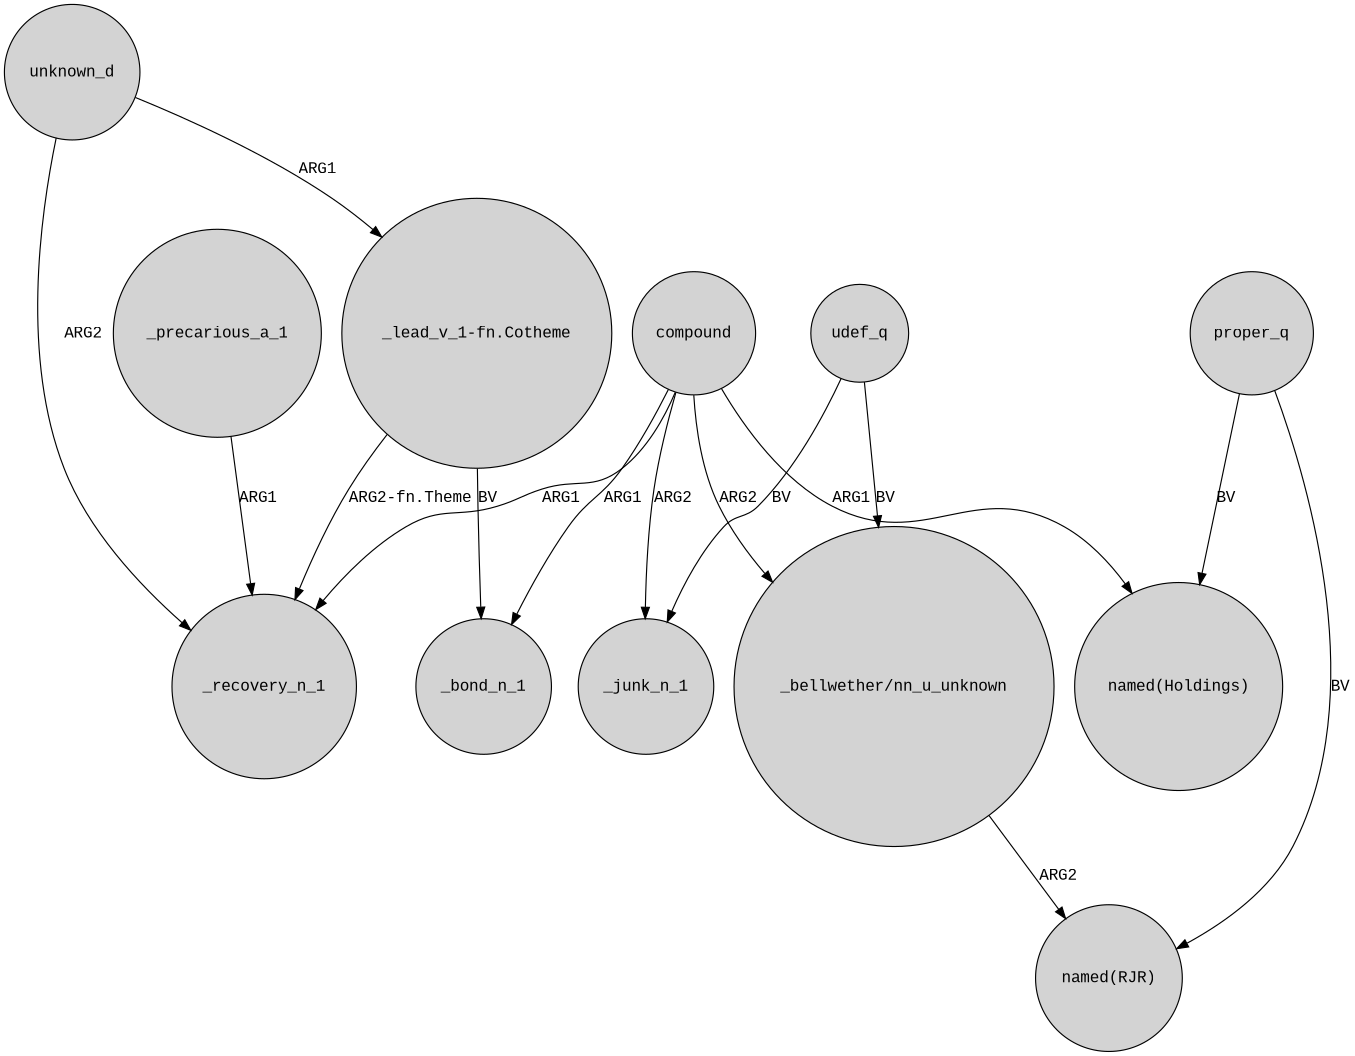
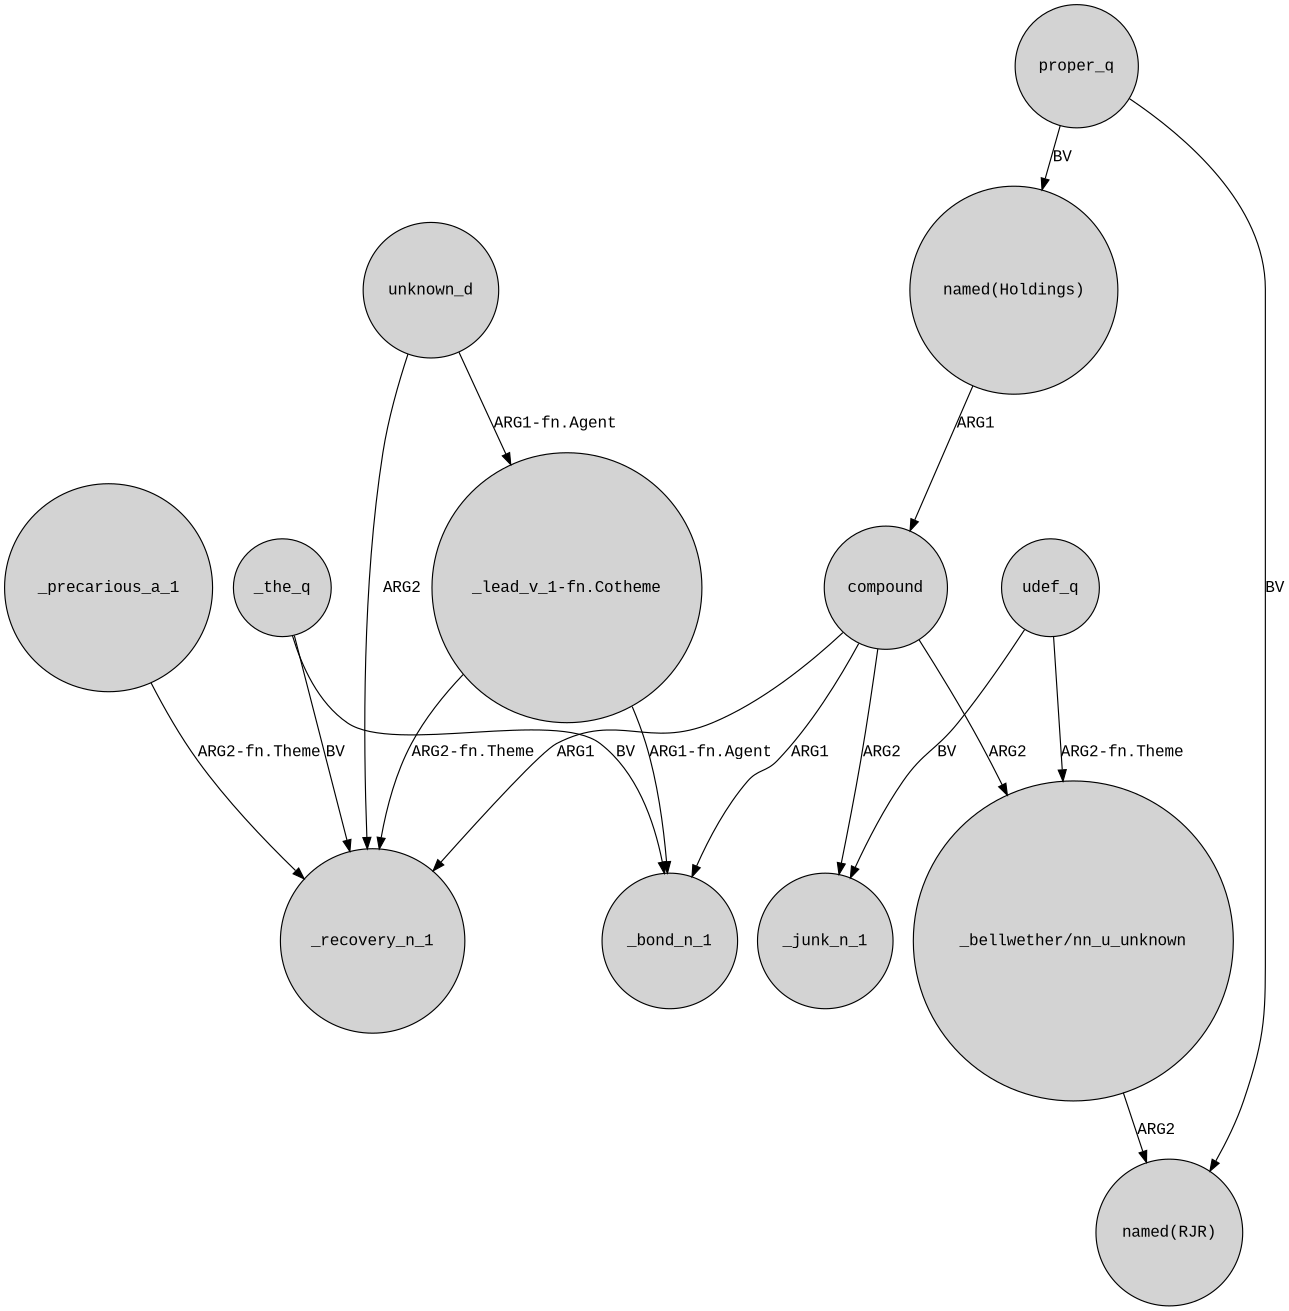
edge "unknown_d" -> "_lead_v_1-fn.Cotheme": label "ARG1" -> "ARG1-fn.Agent"
edge "_precarious_a_1" -> "_recovery_n_1": label "ARG1" -> "ARG2-fn.Theme"
edge "_lead_v_1-fn.Cotheme" -> "_bond_n_1": label "BV" -> "ARG1-fn.Agent"
edge "udef_q" -> "_bellwether/nn_u_unknown": label "BV" -> "ARG2-fn.Theme"
edge "compound" -> "named(Holdings)": reversed
node "_the_q": added
